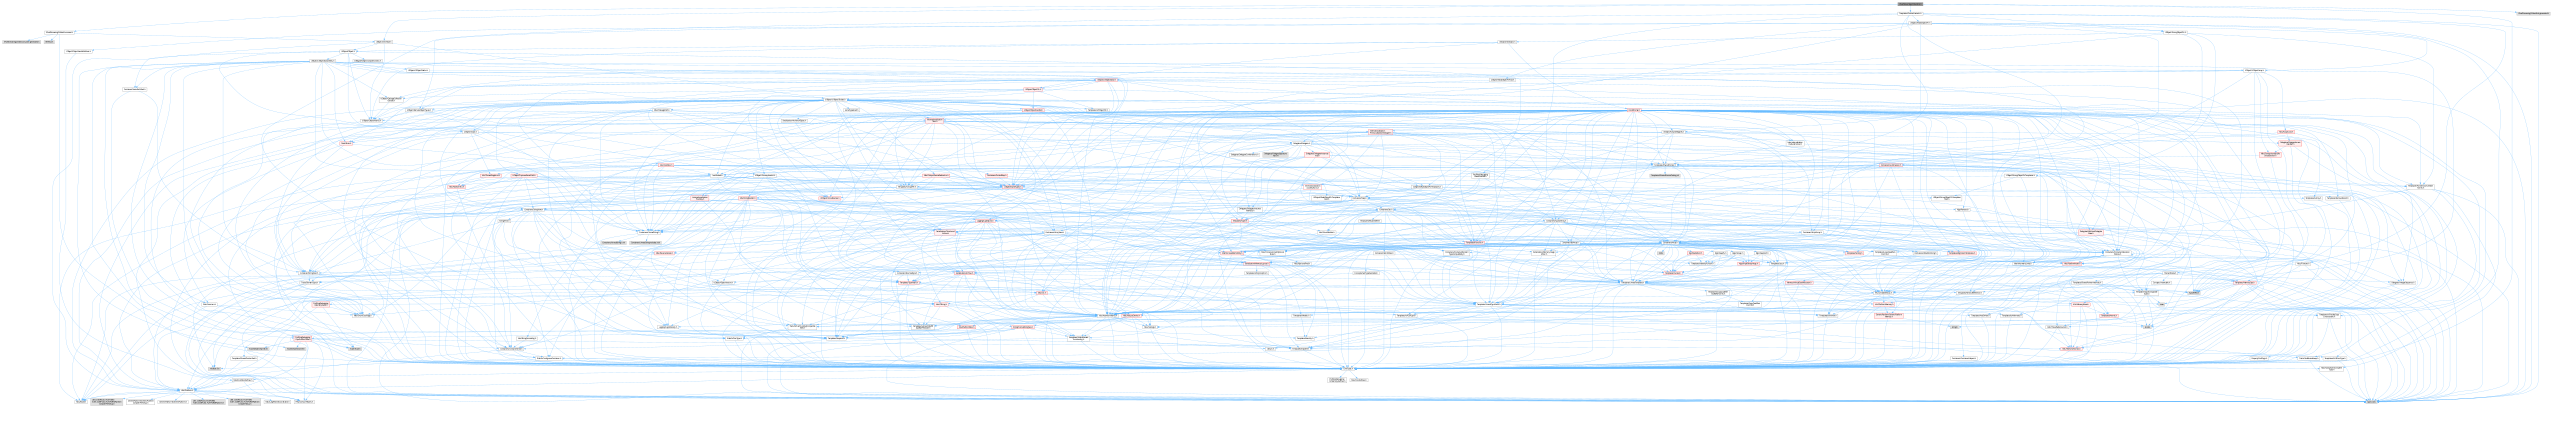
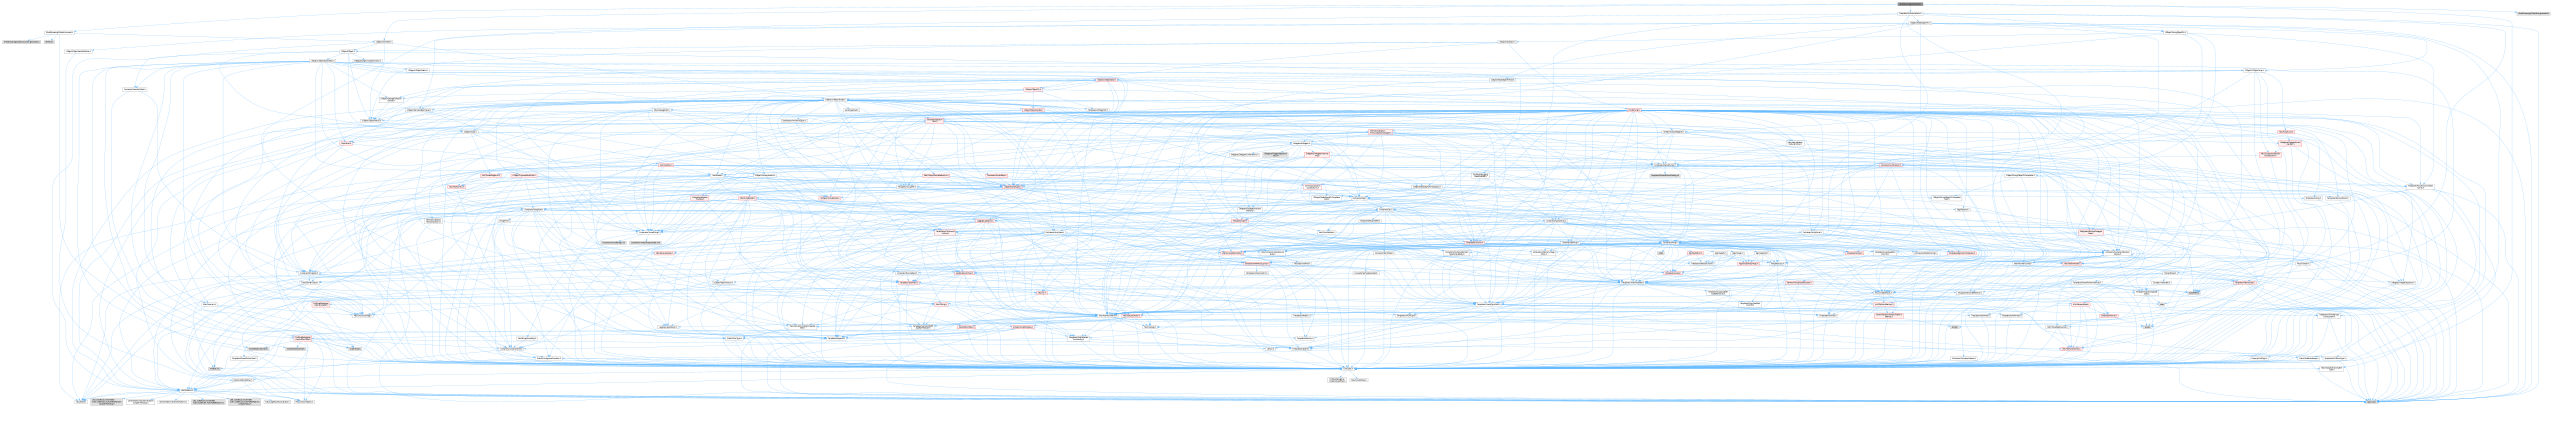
node "Internationalization /TextComparison.h": added
